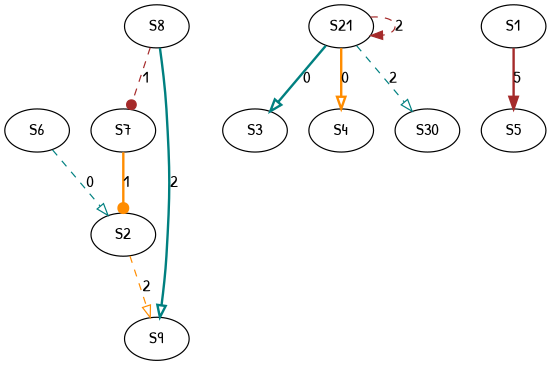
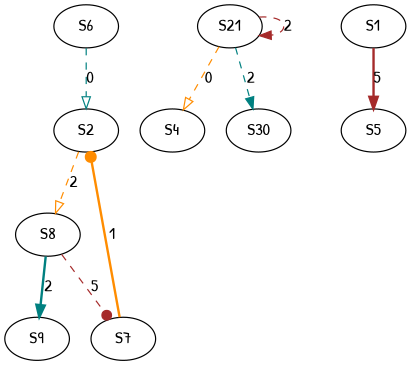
edge "S21" -> "S4": style bold -> dashed
edge "S21" -> "S30": arrowhead onormal -> normal
edge "S8" -> "S7": label "1" -> "5"
node "S3": removed
edge "S8" -> "S9": arrowhead onormal -> normal
edge "S2" -> "S9": now "S2" -> "S8"
